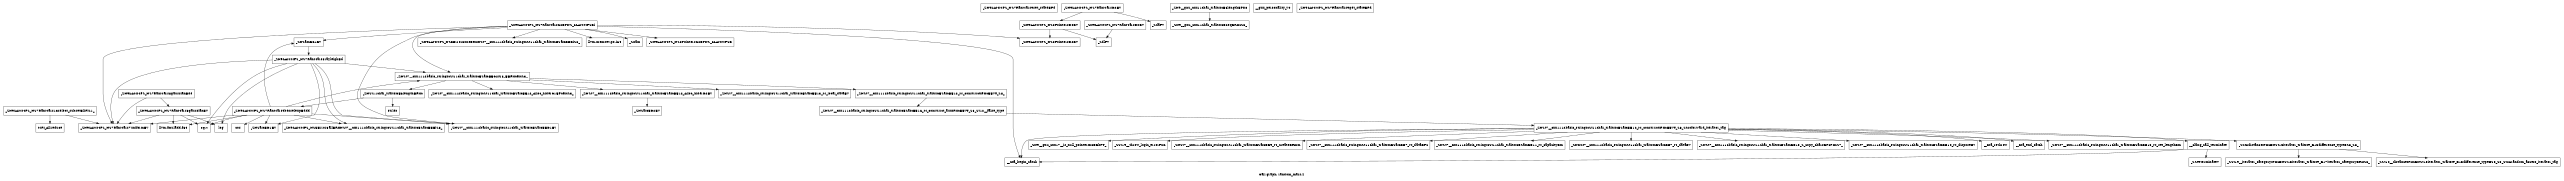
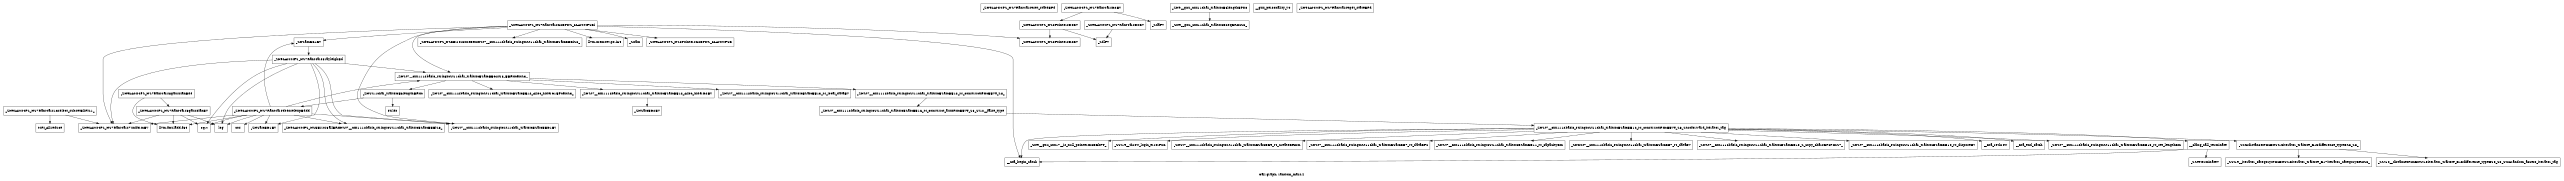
edge "_ZN9LAMMPS_NS7RanMars8gaussianEdd" -> "_ZN9LAMMPS_NS7RanMars7uniformEv": now "_ZN9LAMMPS_NS7RanMars8gaussianEdd" -> "llvm.fmuladd.f64"
edge "_ZN9LAMMPS_NS7RanMars9besselexpEddd" -> "log": added
